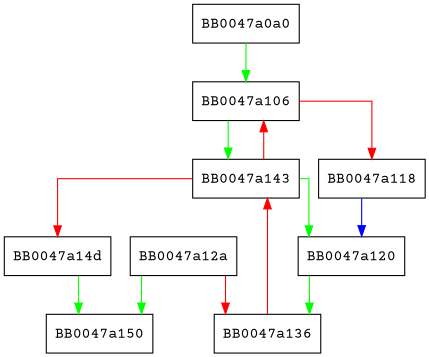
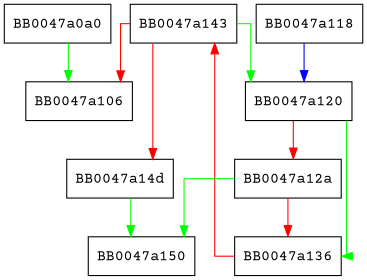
edge "BB0047a106" -> "BB0047a118": removed
edge "BB0047a106" -> "BB0047a143": removed
edge "BB0047a120" -> "BB0047a12a": added
